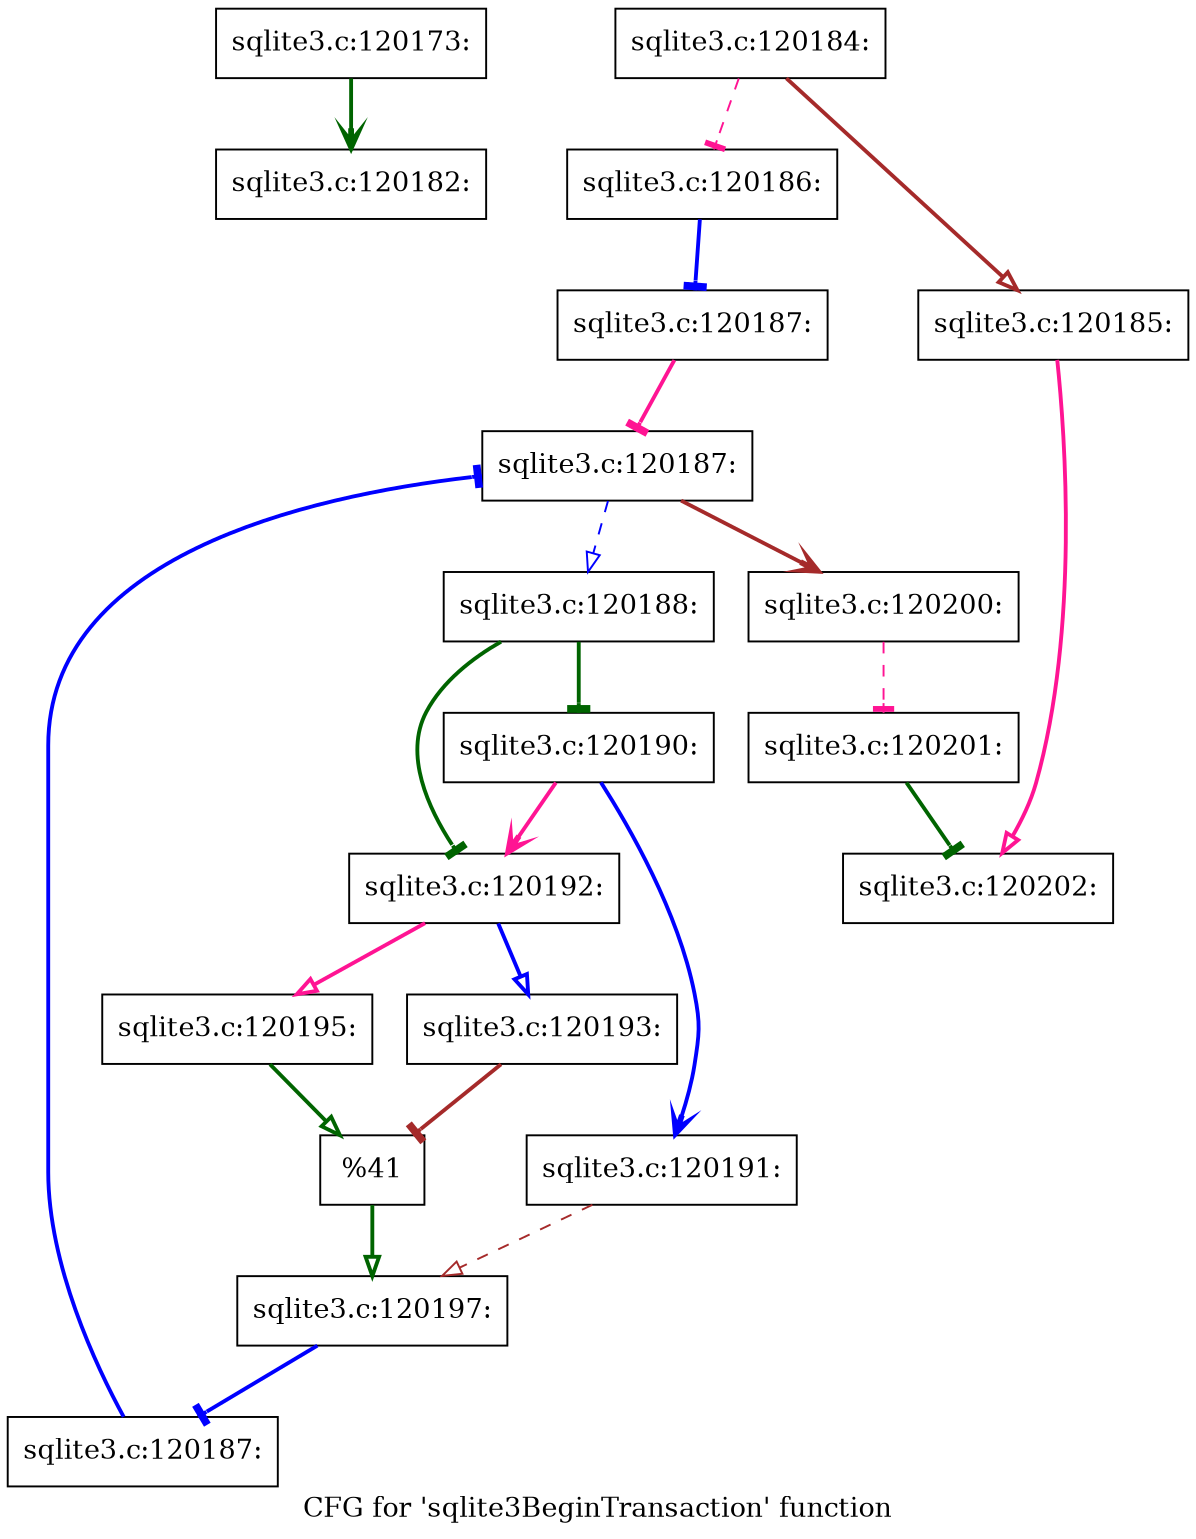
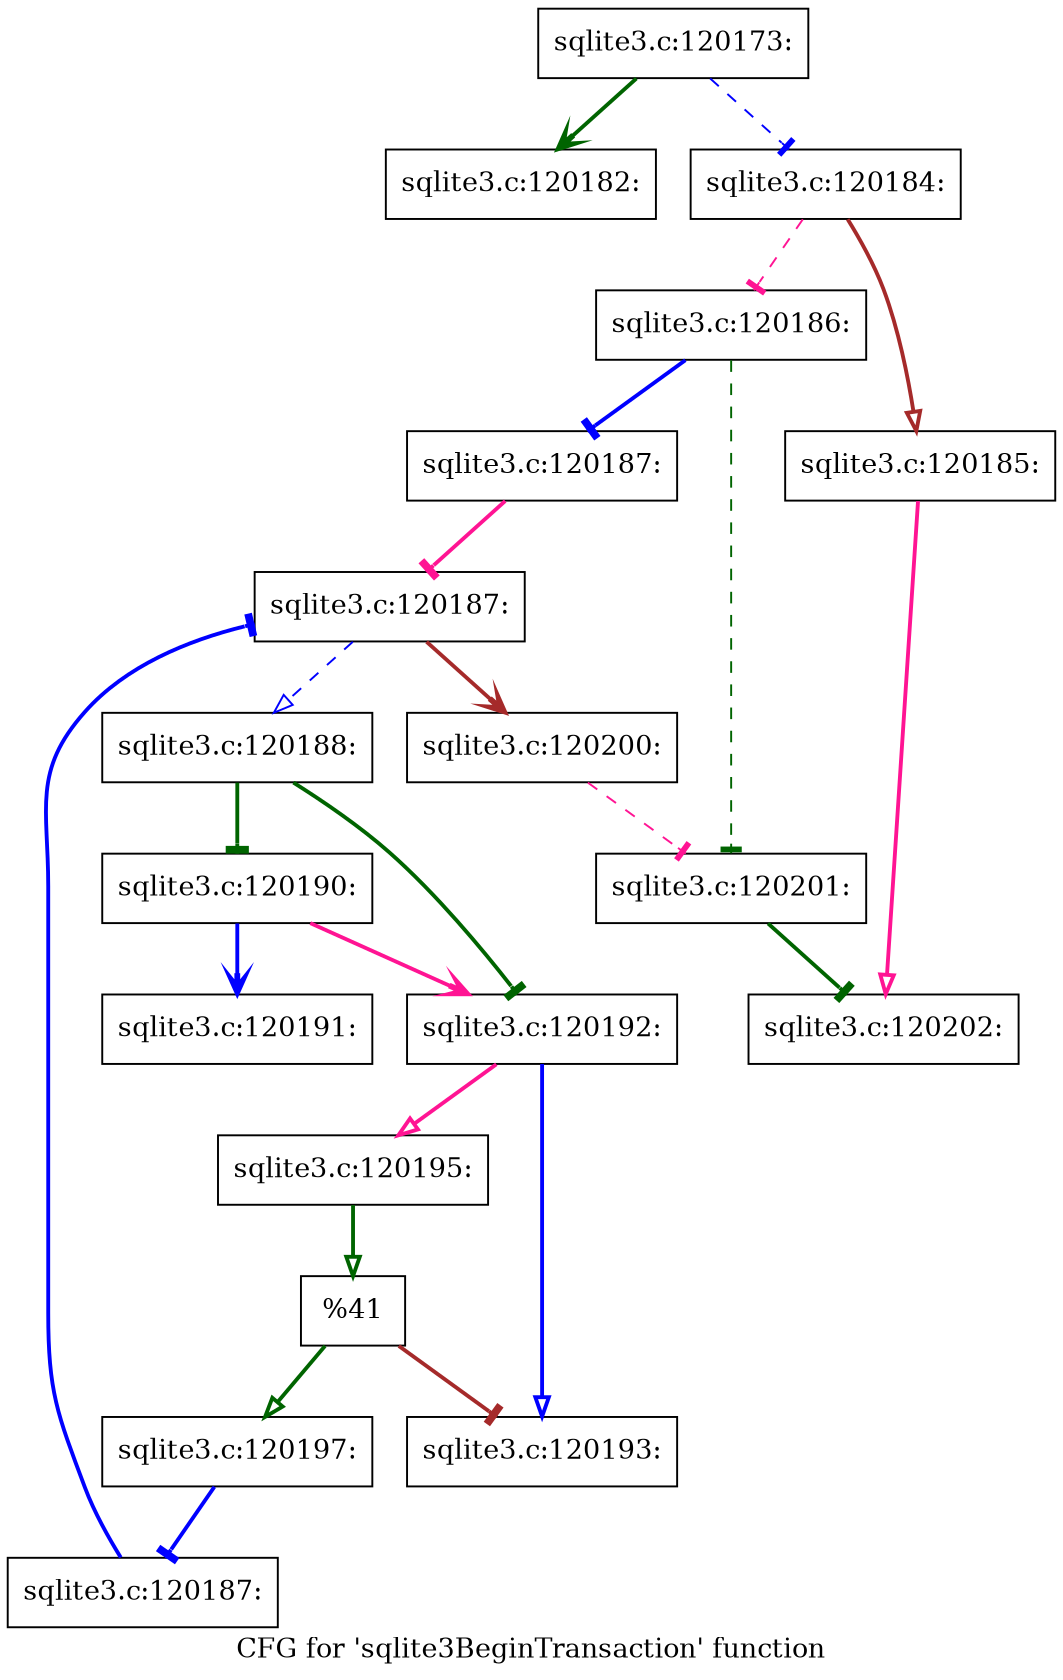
edge "sqlite3.c:120173:" -> "sqlite3.c:120184:": added
edge "sqlite3.c:120186:" -> "sqlite3.c:120201:": added
edge "sqlite3.c:120193:" -> "%41": reversed
edge "sqlite3.c:120191:" -> "sqlite3.c:120197:": removed
